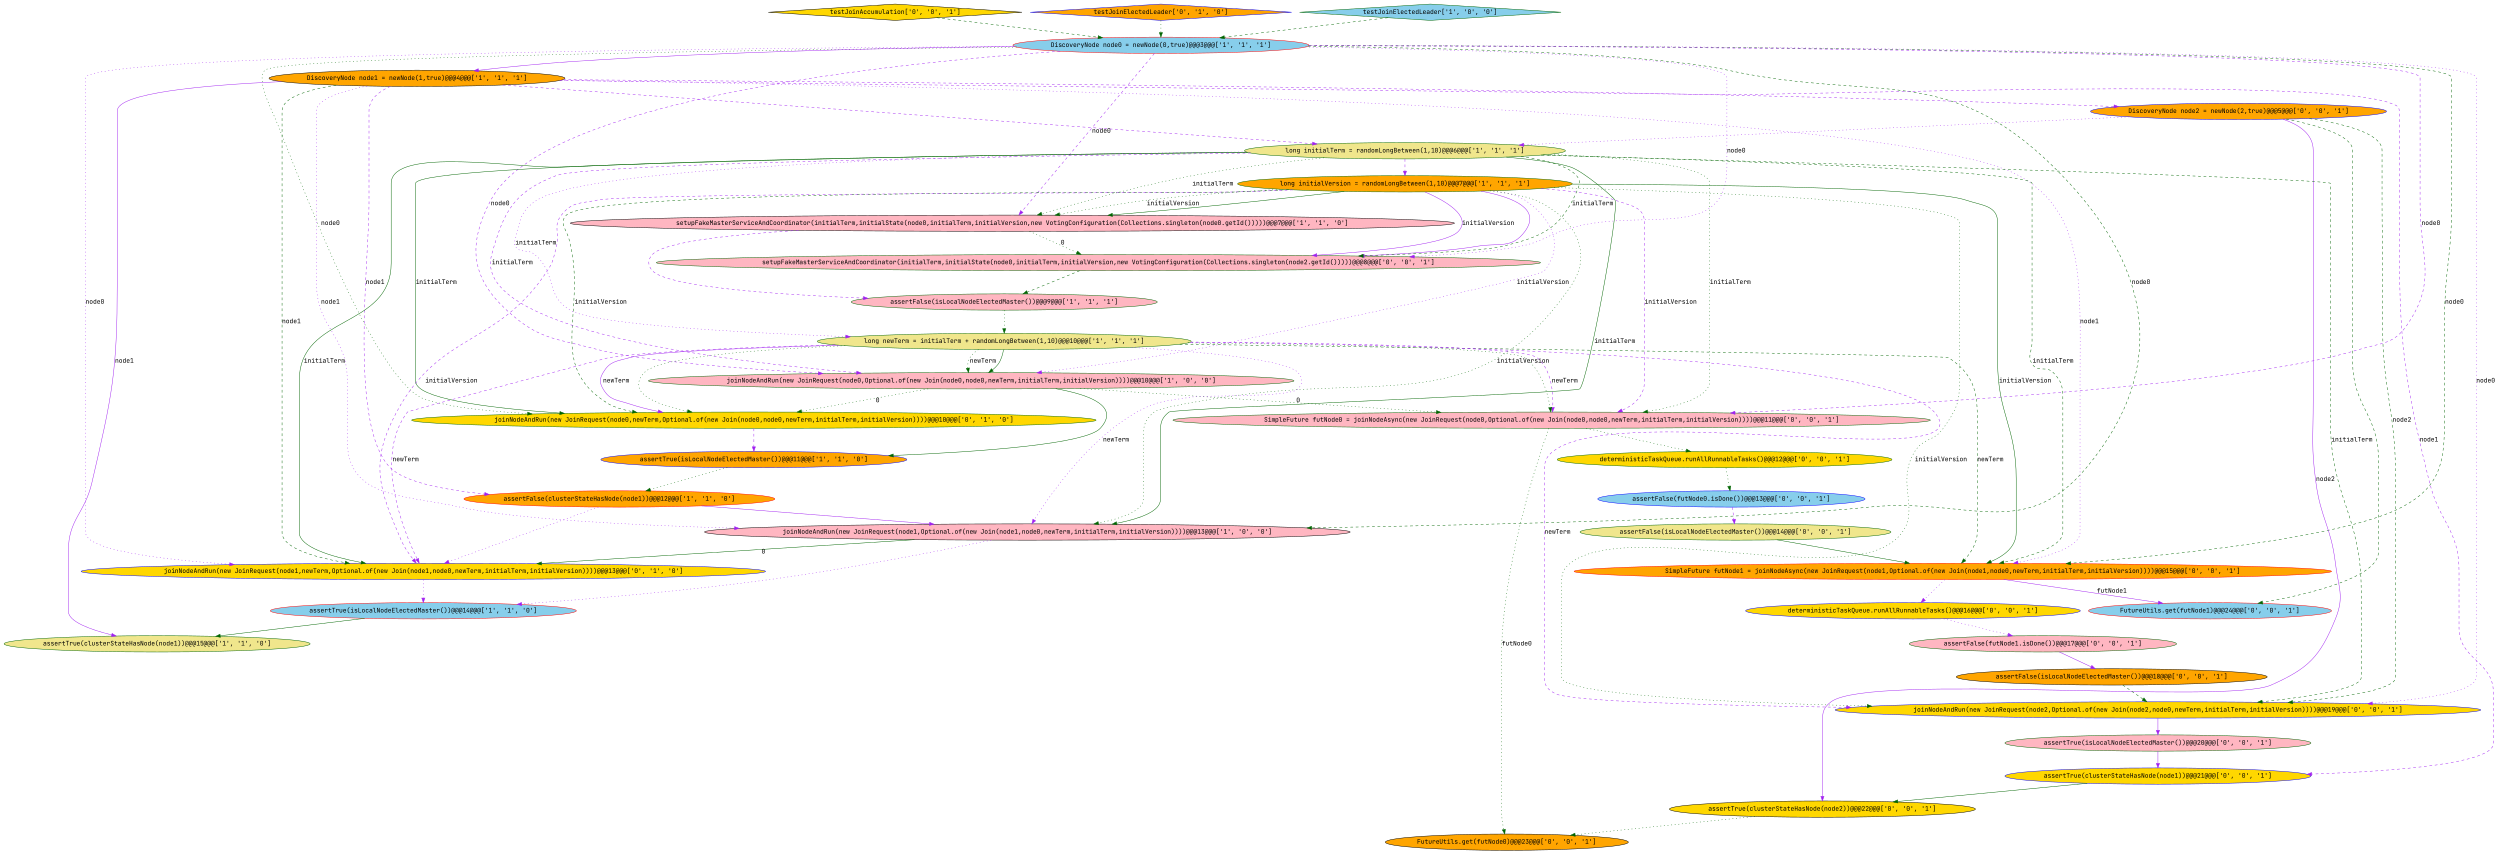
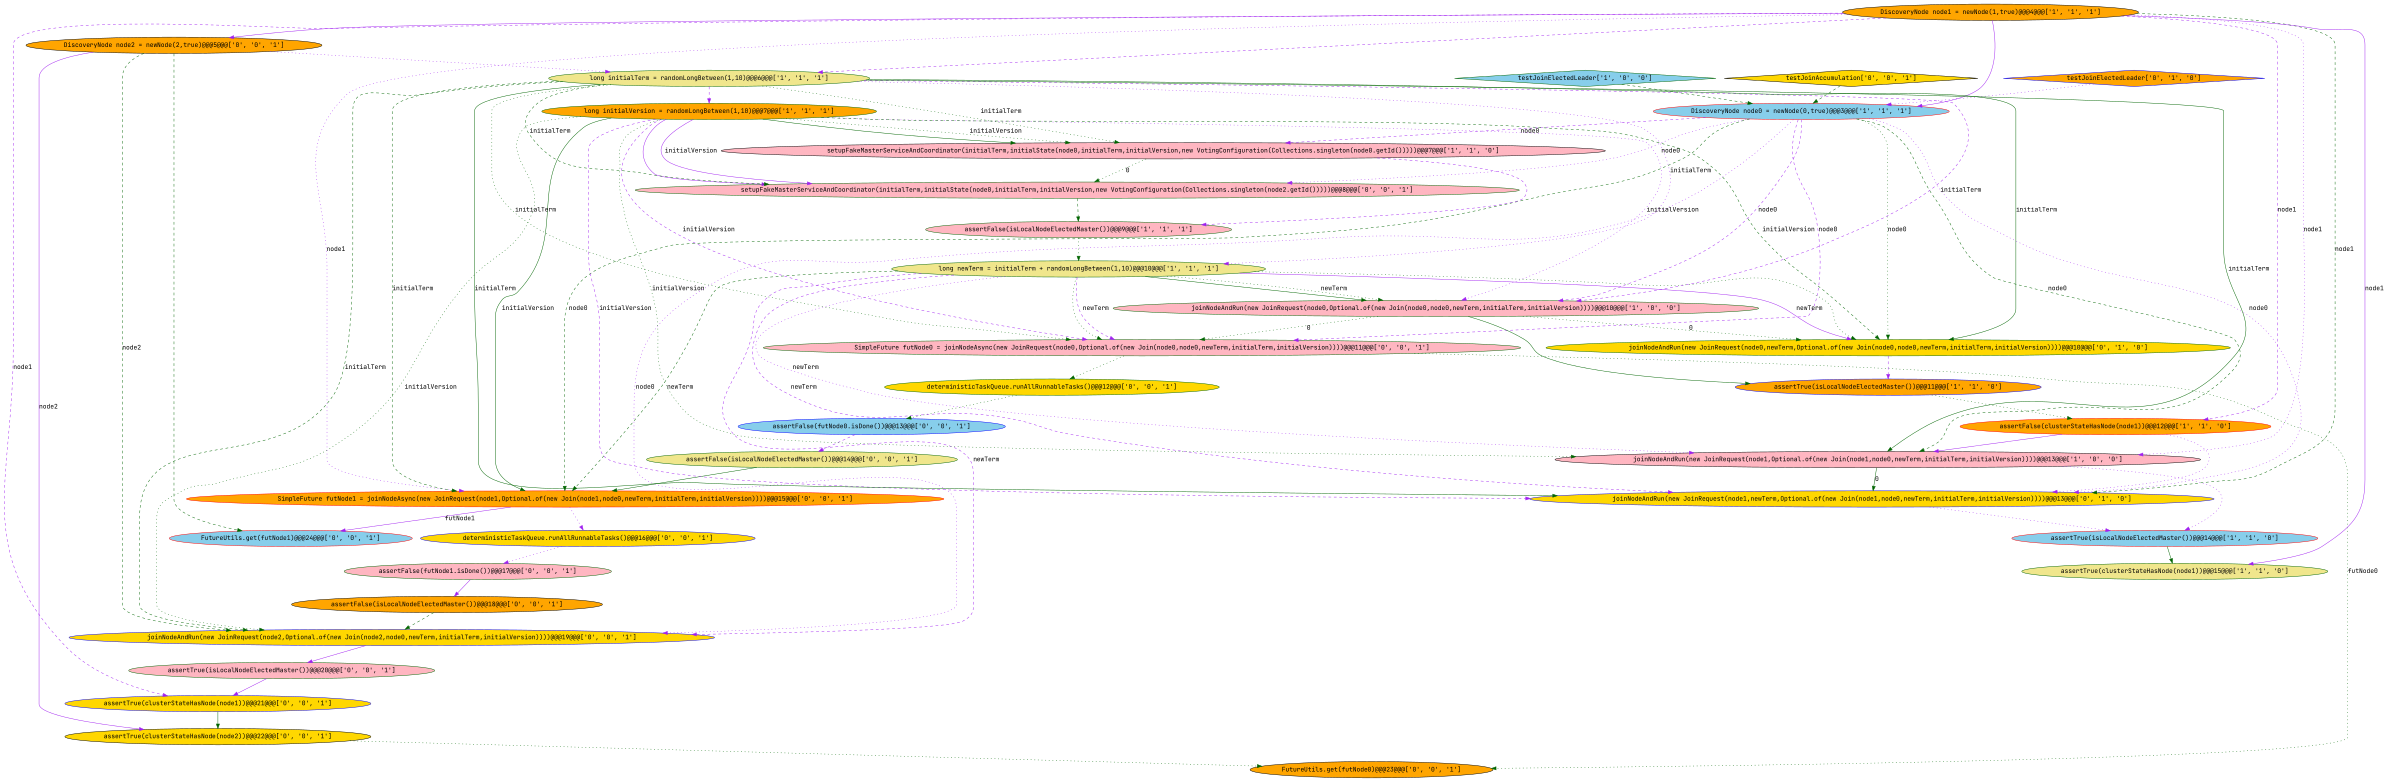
edge "testJoinElectedLeader['0', '1', '0']" -> "DiscoveryNode node0 = newNode(0,true)@@@3@@@['1', '1', '1']": color darkgreen -> purple
edge "DiscoveryNode node0 = newNode(0,true)@@@3@@@['1', '1', '1']" -> "DiscoveryNode node1 = newNode(1,true)@@@4@@@['1', '1', '1']": reversed
edge "DiscoveryNode node1 = newNode(1,true)@@@4@@@['1', '1', '1']" -> "DiscoveryNode node2 = newNode(2,true)@@@5@@@['0', '0', '1']": style dashed -> solid
node "DiscoveryNode node2 = newNode(2,true)@@@5@@@['0', '0', '1']": color blue -> black
